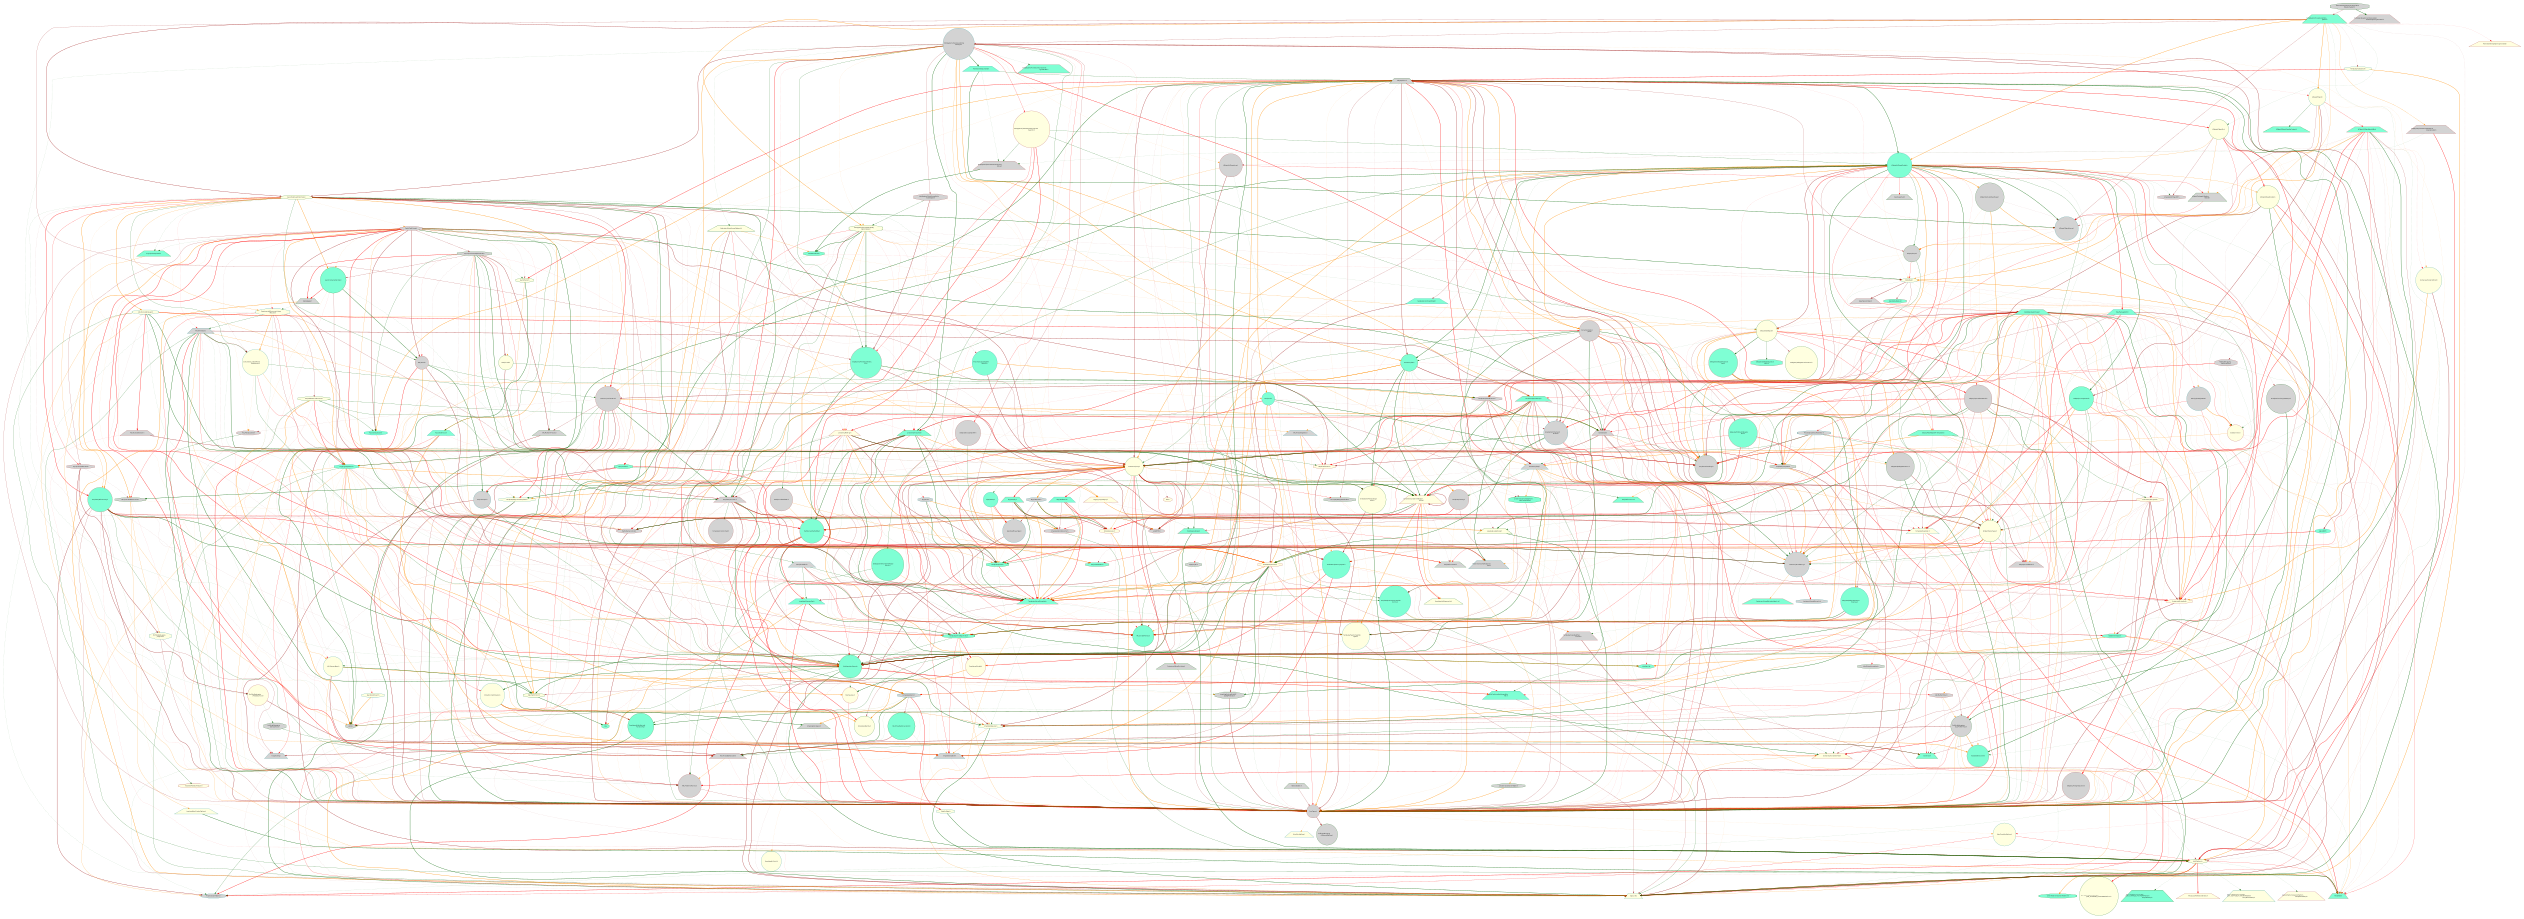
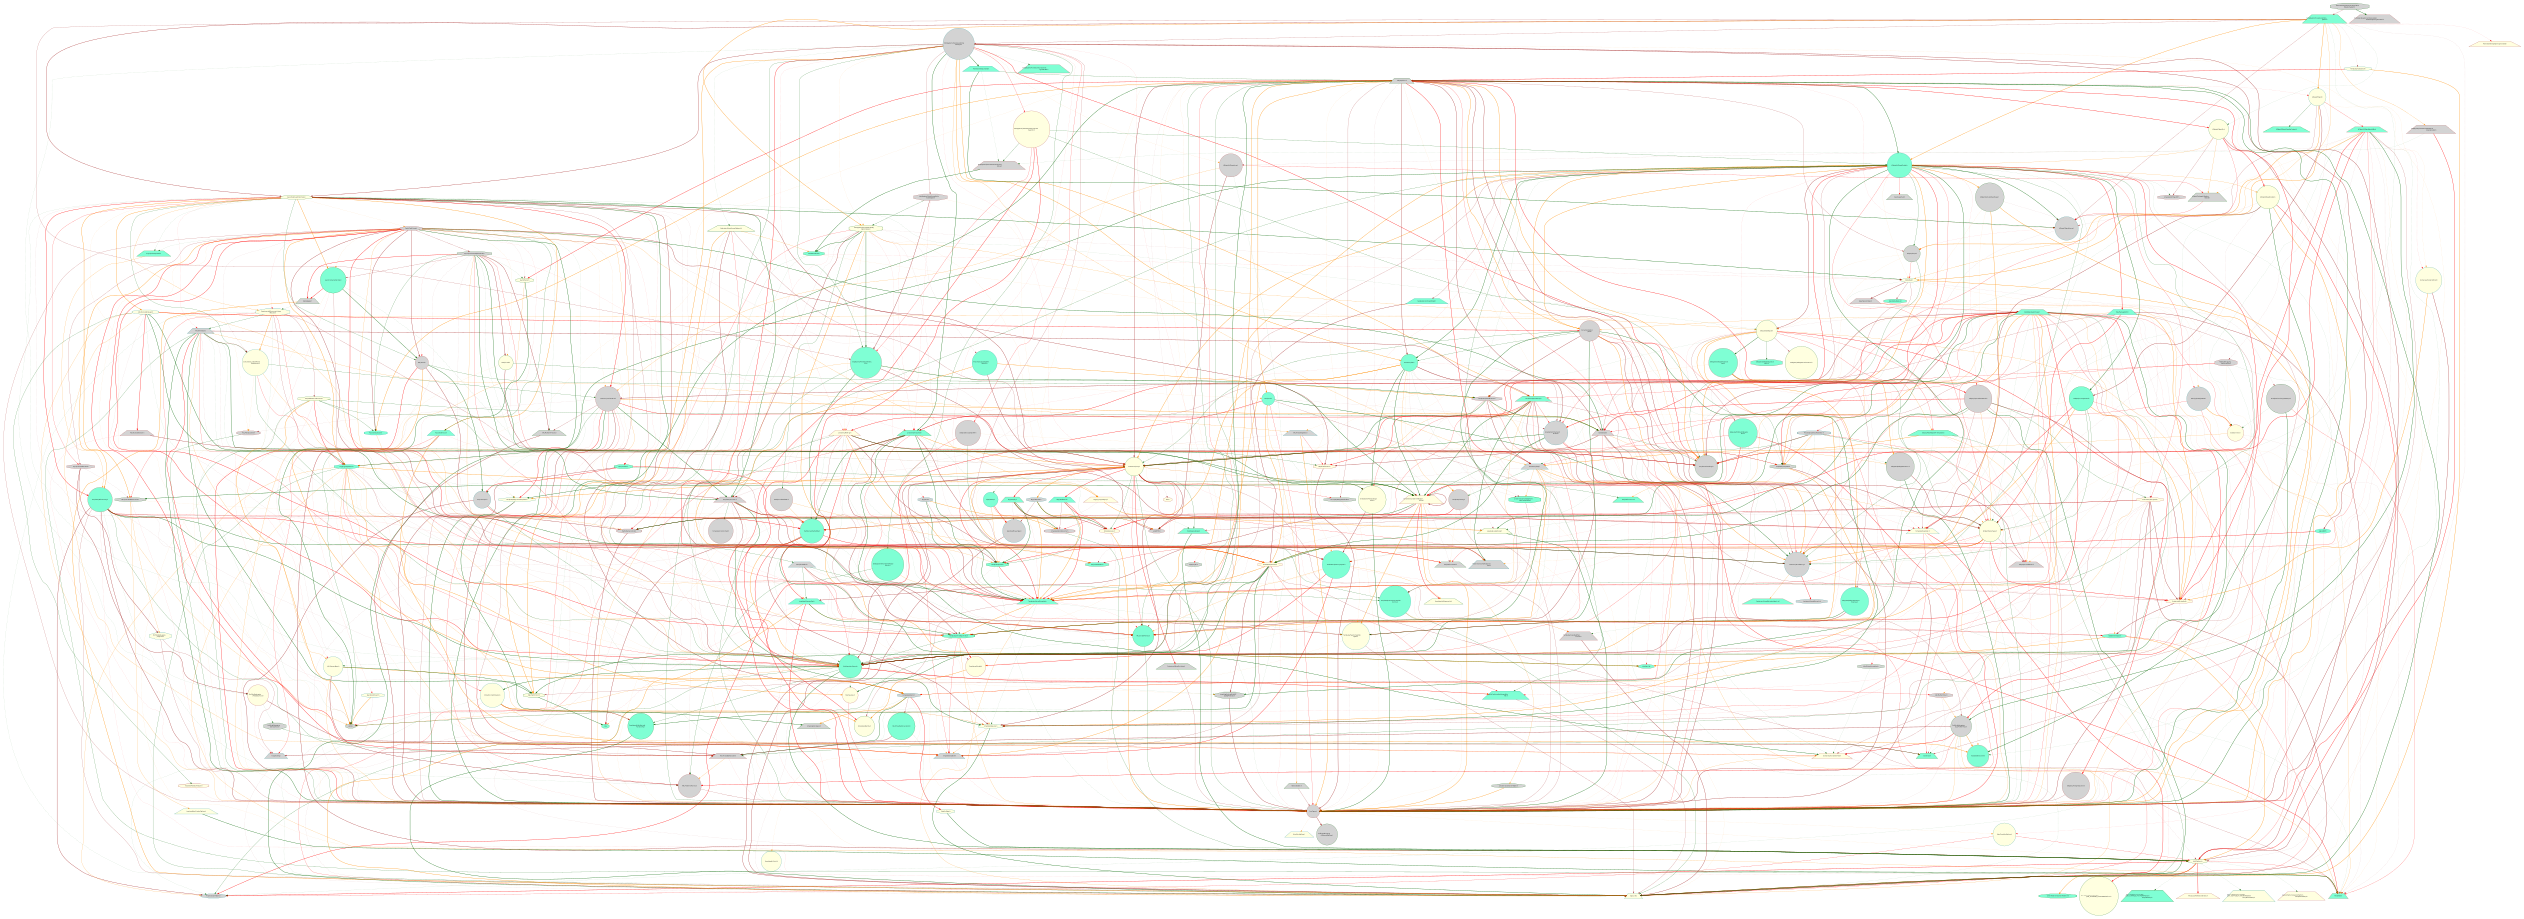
edge "Containers/Array.h" -> "Templates/Less.h": color darkorange -> darkgreen
